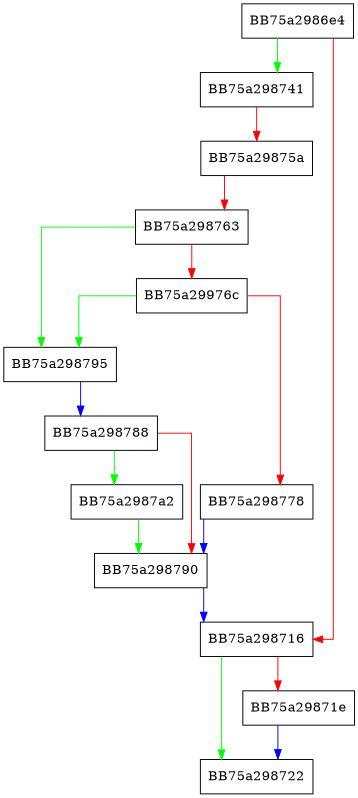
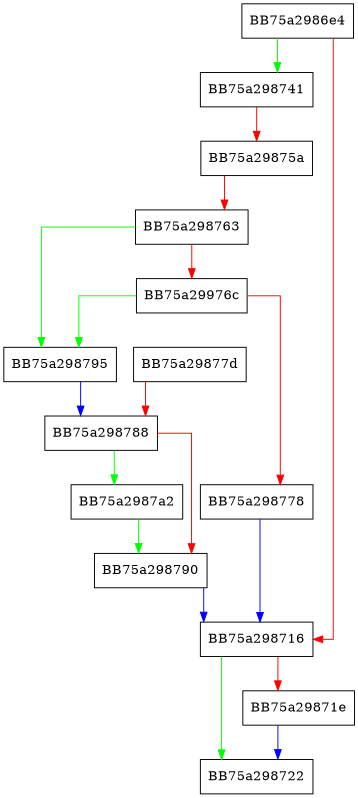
node "BB75a29877d": added
edge "BB75a298778" -> "BB75a298790": now "BB75a298778" -> "BB75a298716"
